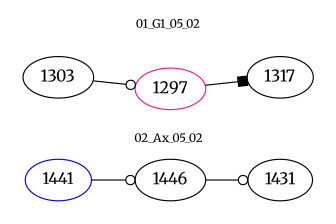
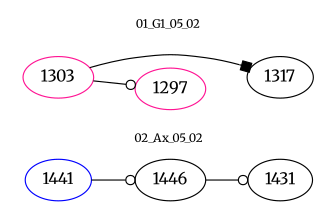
node "1303": color black -> deeppink
edge "1297" -> "1317": now "1303" -> "1317"
